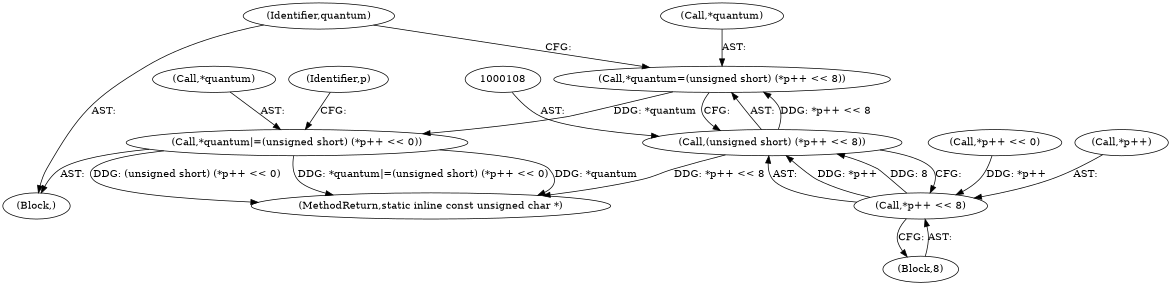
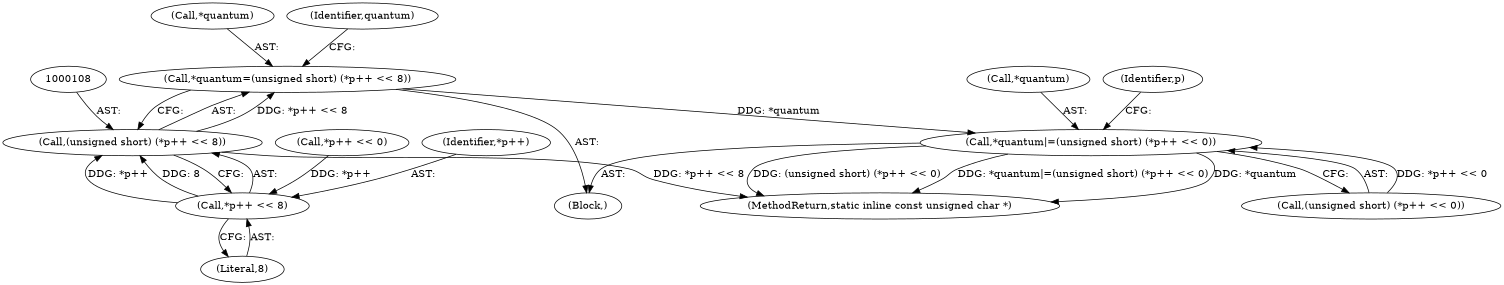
edge "(Identifier,quantum)" -> "(Block,)": now "(Call,*quantum=(unsigned short) (*p++ << 8))" -> "(Block,)"
node "(Call,*p++)": label "(Call,*p++)" -> "(Identifier,*p++)"
node "(Call,(unsigned short) (*p++ << 0))": added
node "(Block,8)": label "(Block,8)" -> "(Literal,8)"
